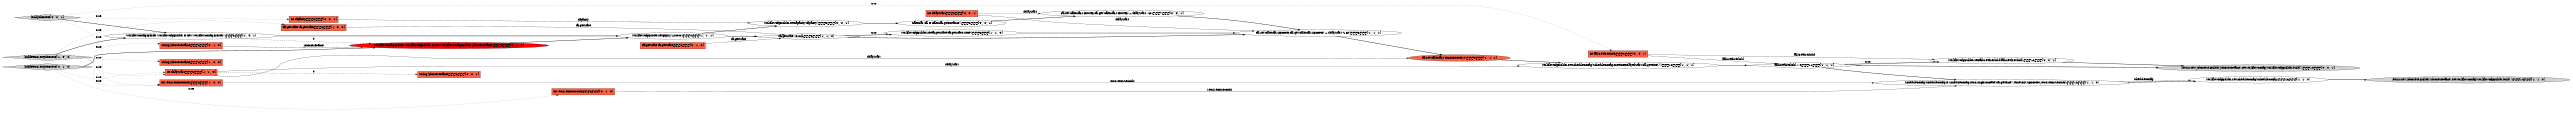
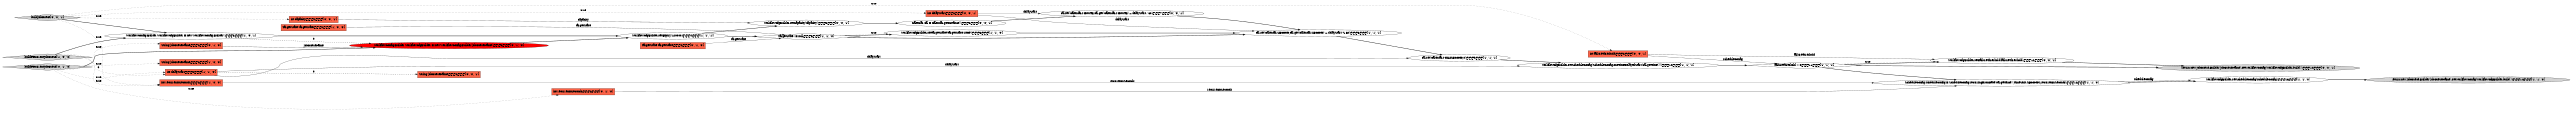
edge "buildJobQueue['0', '0', '1']" -> "int delayStart@@@2@@@['0', '0', '1']": added, label "true"
edge "buildRecurrentJobQueue['1', '0', '0']" -> "TargetState targetState@@@2@@@['1', '0', '0']": removed, label "true"
node "cal.set(Calendar.MILLISECOND,0)@@@9@@@['1', '1', '1']": fillcolor tomato -> white
edge "int failureThreshold@@@2@@@['0', '0', '1']" -> "failureThreshold > 0@@@11@@@['1', '1', '1']": label "failureThreshold" -> "scheduleConfig"
edge "buildRecurrentJobQueue['1', '0', '0']" -> "String jobQueueName@@@2@@@['1', '0', '0']": now "buildRecurrentJobQueue['0', '1', '0']" -> "String jobQueueName@@@2@@@['1', '0', '0']"
edge "buildRecurrentJobQueue['1', '0', '0']" -> "int delayStart@@@2@@@['1', '1', '0']": label "true" -> "0"
